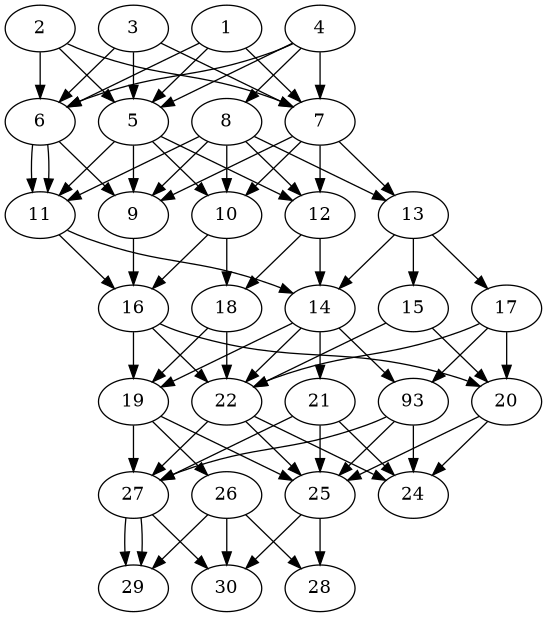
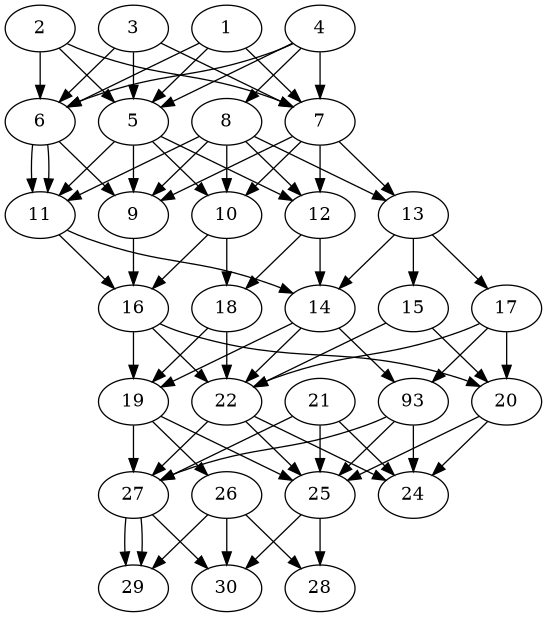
edge "14" -> "21": removed
